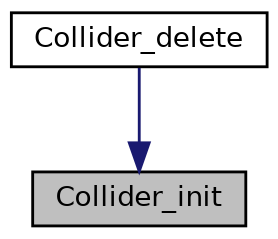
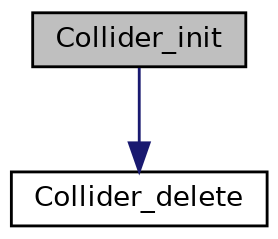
edge "Collider_delete" -> "Collider_init": reversed
